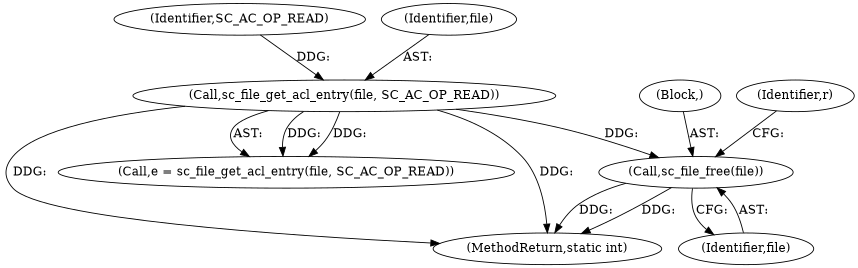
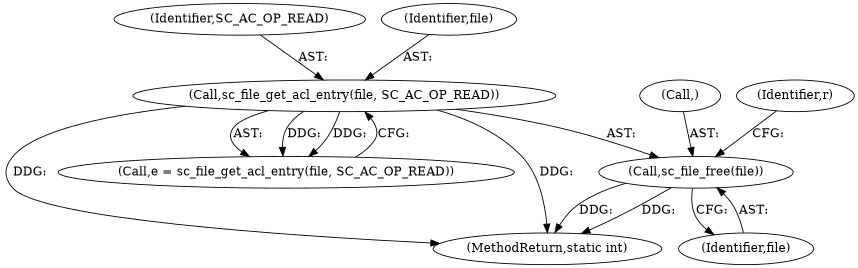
edge "(Identifier,SC_AC_OP_READ)" -> "(Call,sc_file_get_acl_entry(file, SC_AC_OP_READ))": label "DDG: " -> "AST: "
node "(Block,)": label "(Block,)" -> "(Call,)"
edge "(Call,sc_file_get_acl_entry(file, SC_AC_OP_READ))" -> "(Call,sc_file_free(file))": label "DDG: " -> "AST: "
edge "(Call,e = sc_file_get_acl_entry(file, SC_AC_OP_READ))" -> "(Call,sc_file_get_acl_entry(file, SC_AC_OP_READ))": added, label "CFG:"
